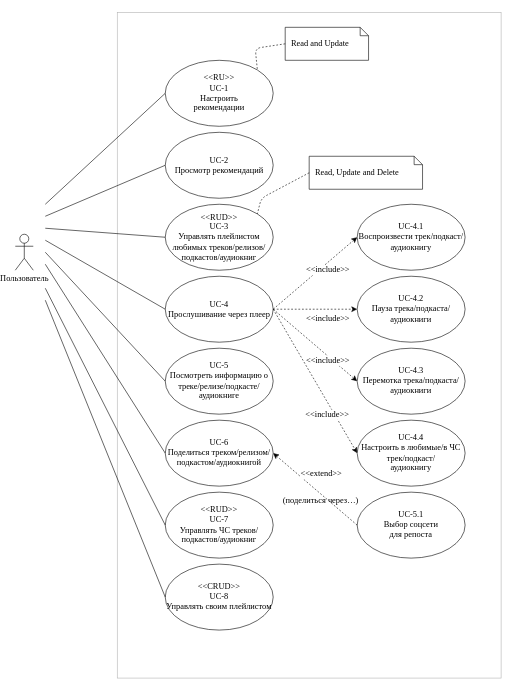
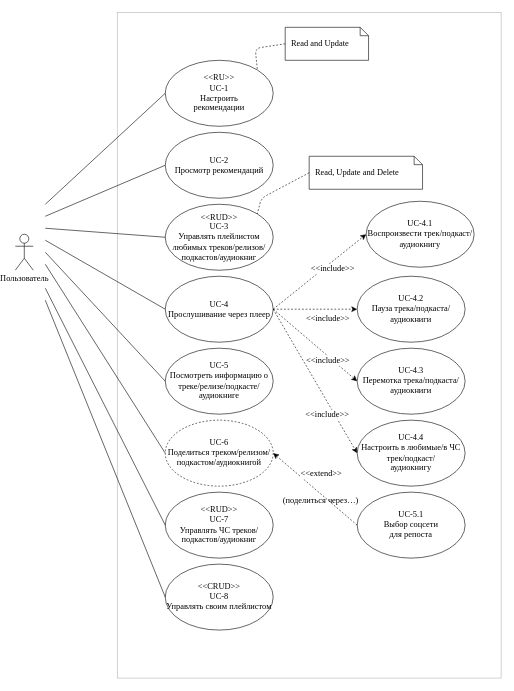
node "UC-4.1 Воспроизвести трек/подкаст/ аудиокнигу": moved (411, 237) -> (420, 234)
node "UC-6 Поделиться треком/релизом/подкастом/аудиокнигой": style solid -> dashed
